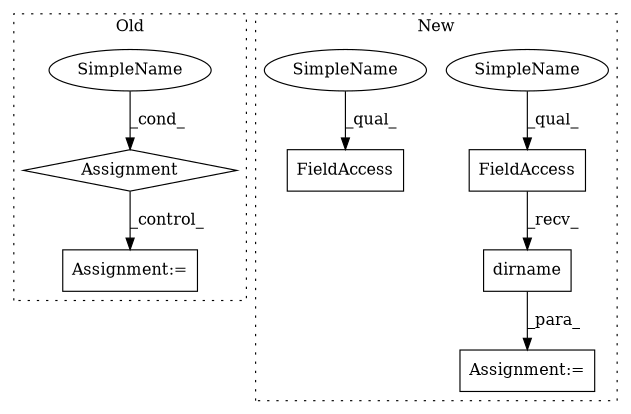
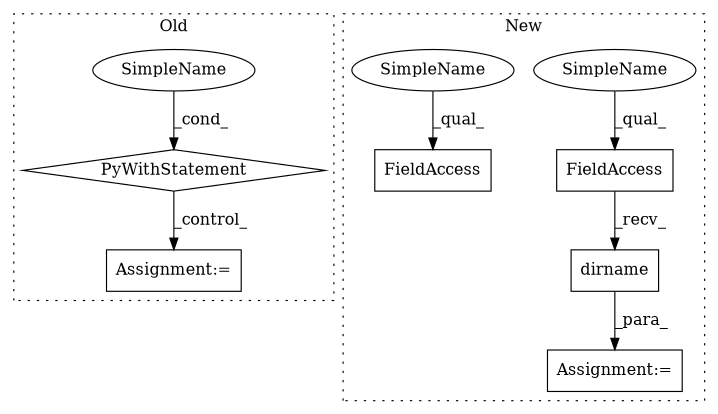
node "Assignment": label "Assignment" -> "PyWithStatement"
